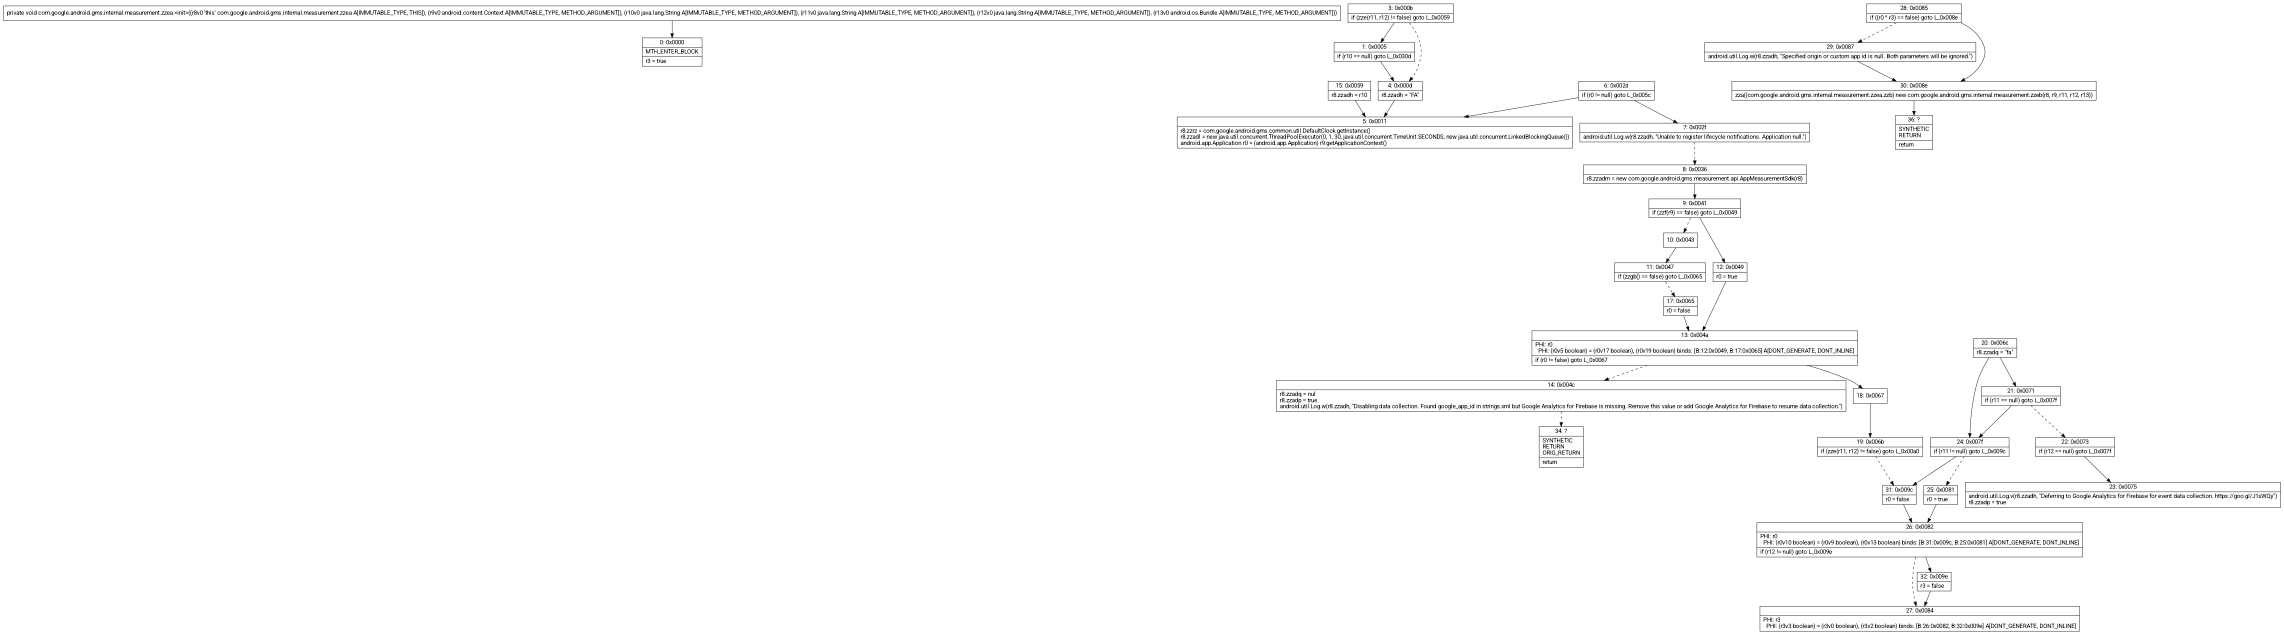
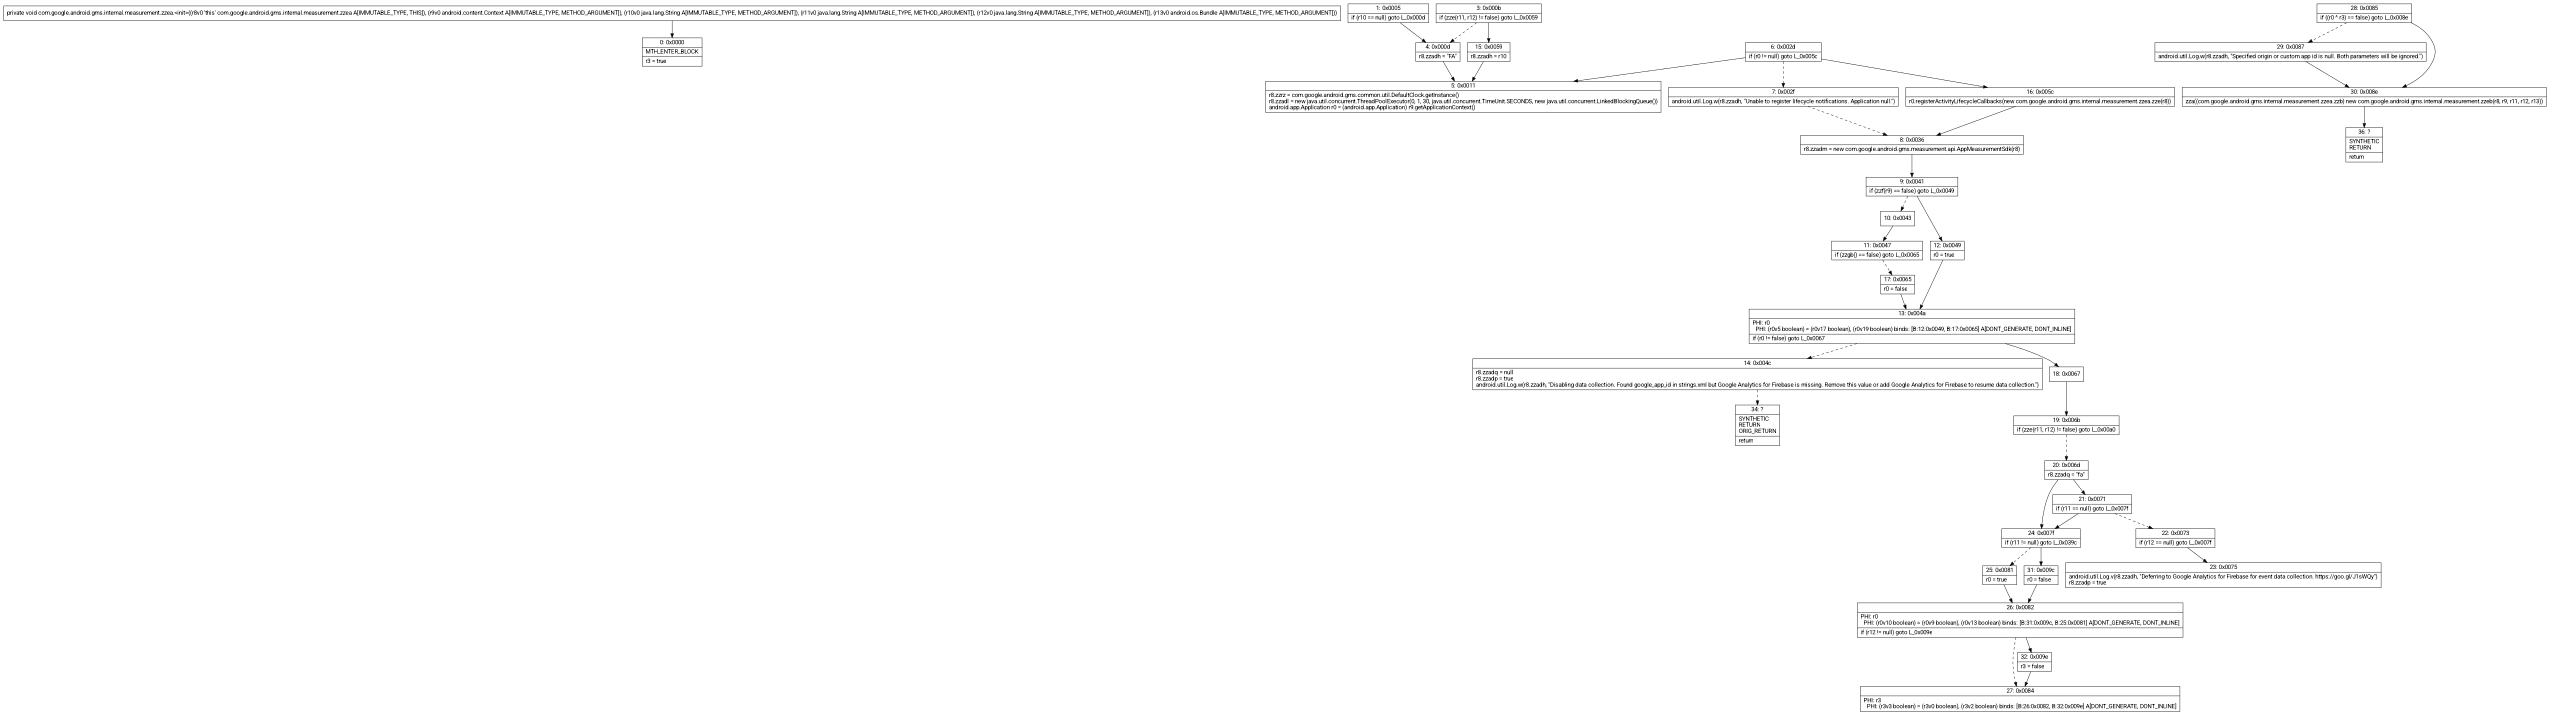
edge "3: 0x000b" -> "1: 0x0005": now "3: 0x000b" -> "15: 0x0059"
node "1: 0x0005": text "if (r10 == null) goto L_0x030d" -> "if (r10 == null) goto L_0x000d"
node "16: 0x005c": added
edge "6: 0x002d" -> "7: 0x002f": style solid -> dashed
node "24: 0x007f": text "if (r11 != null) goto L_0x009c" -> "if (r11 != null) goto L_0x039c"
edge "19: 0x006b" -> "31: 0x009c": now "19: 0x006b" -> "20: 0x006d"
